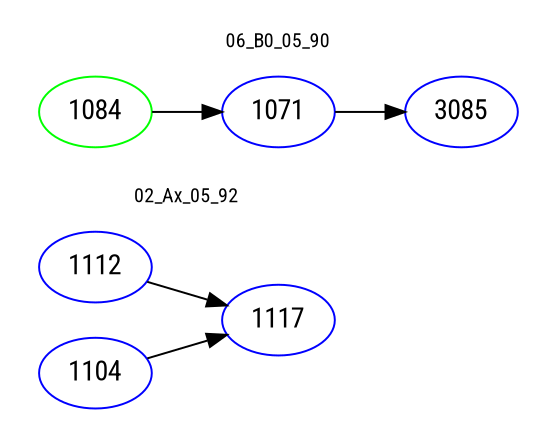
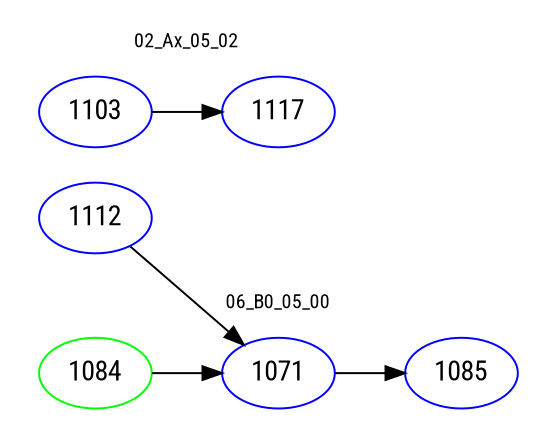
cluster "06_B0_05_90": label "06_B0_05_90" -> "06_B0_05_00"
node "3085": label "3085" -> "1085"
cluster "02_Ax_05_92": label "02_Ax_05_92" -> "02_Ax_05_02"
edge "1112" -> "1117": now "1112" -> "1071"
node "1104": label "1104" -> "1103"
